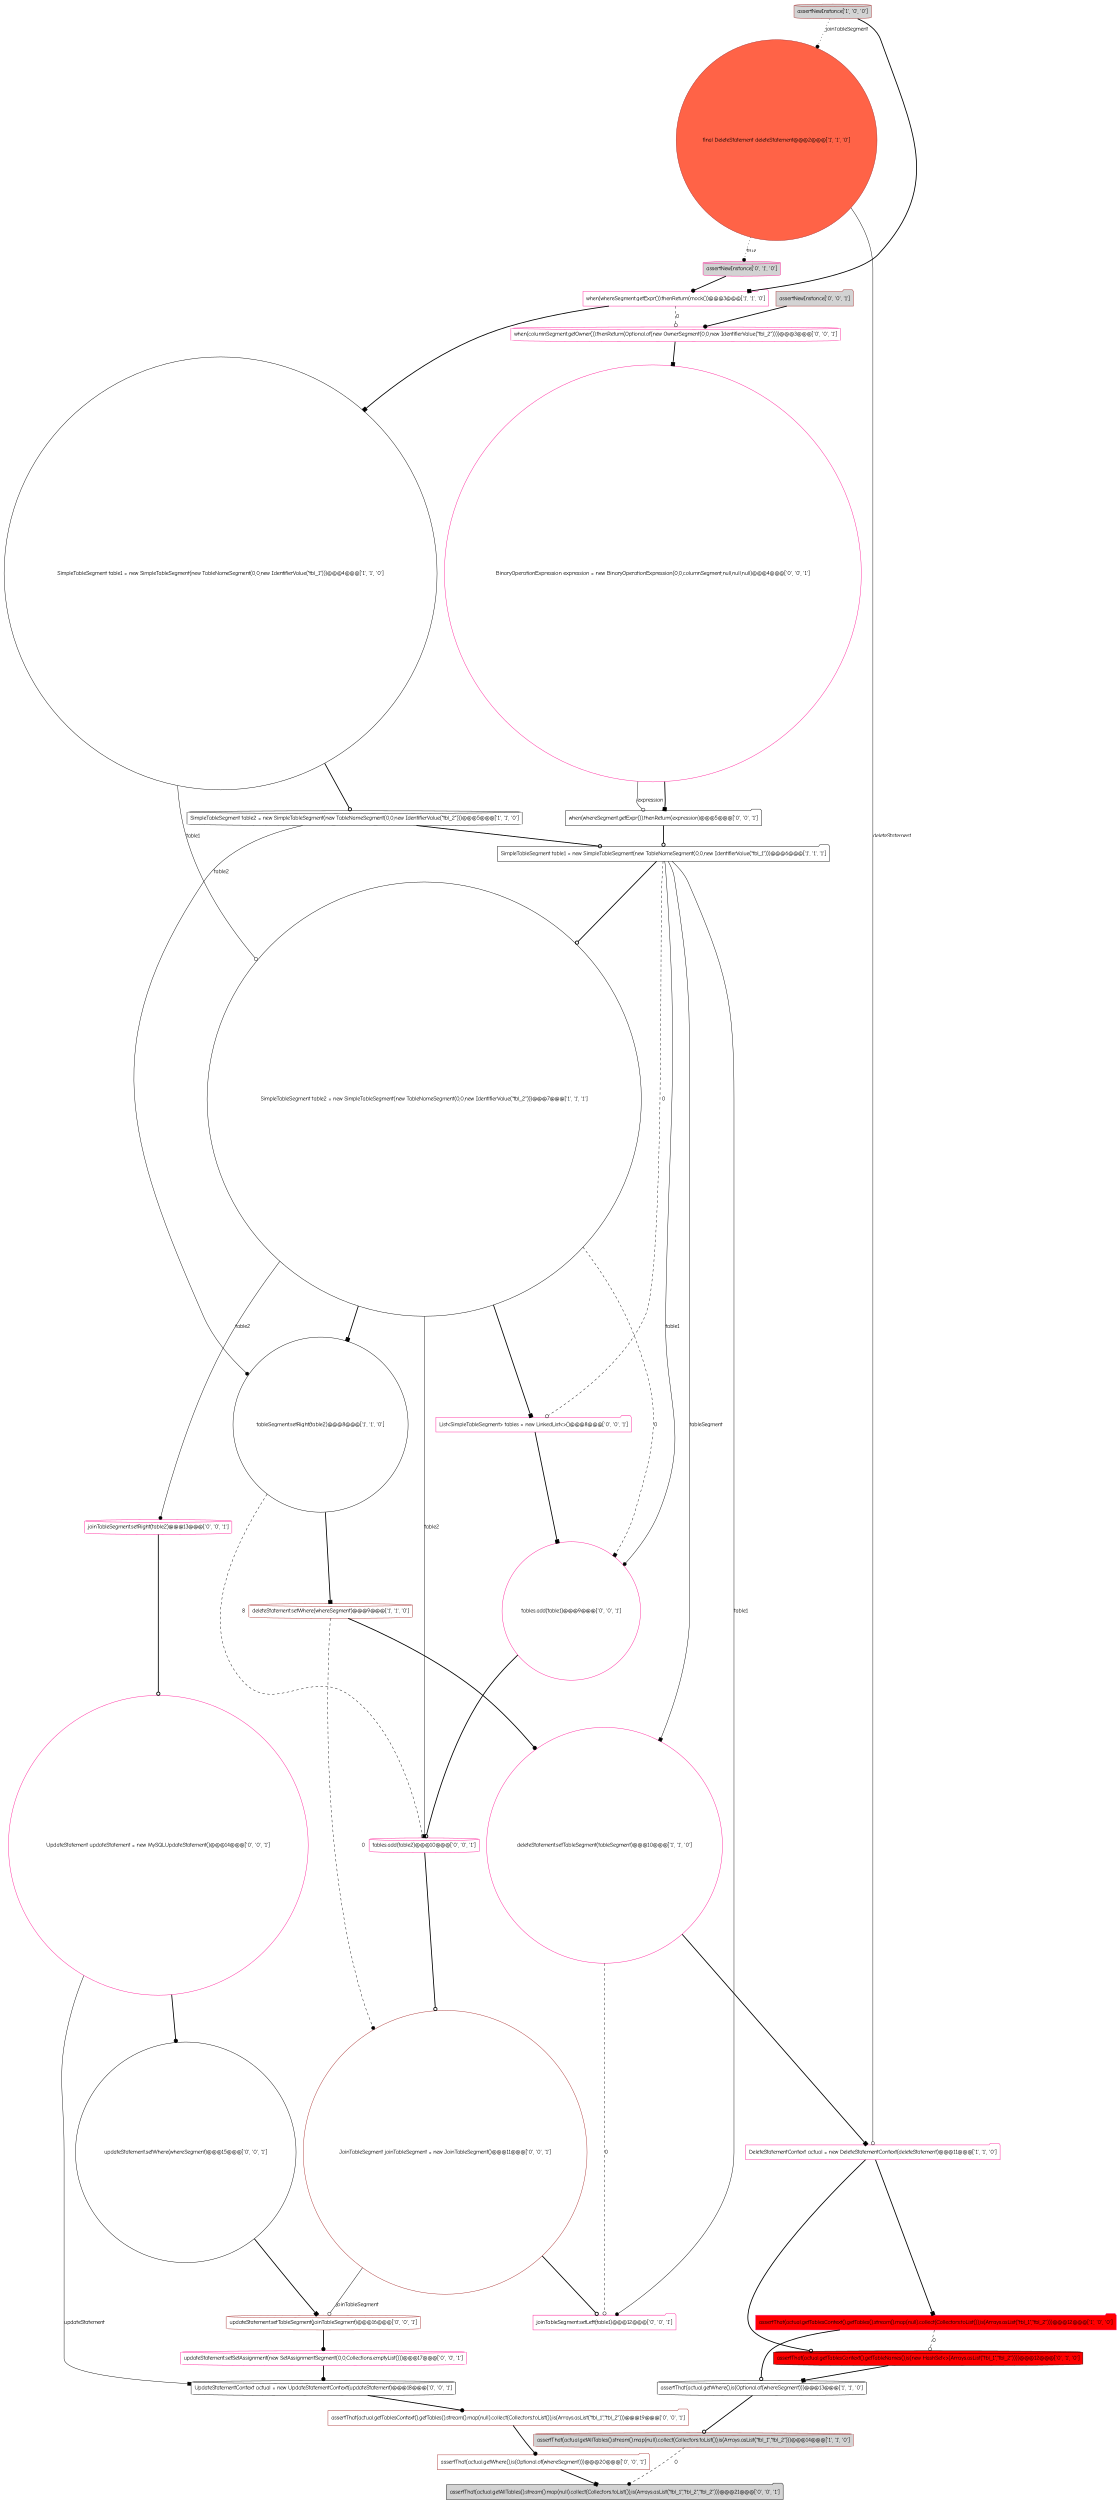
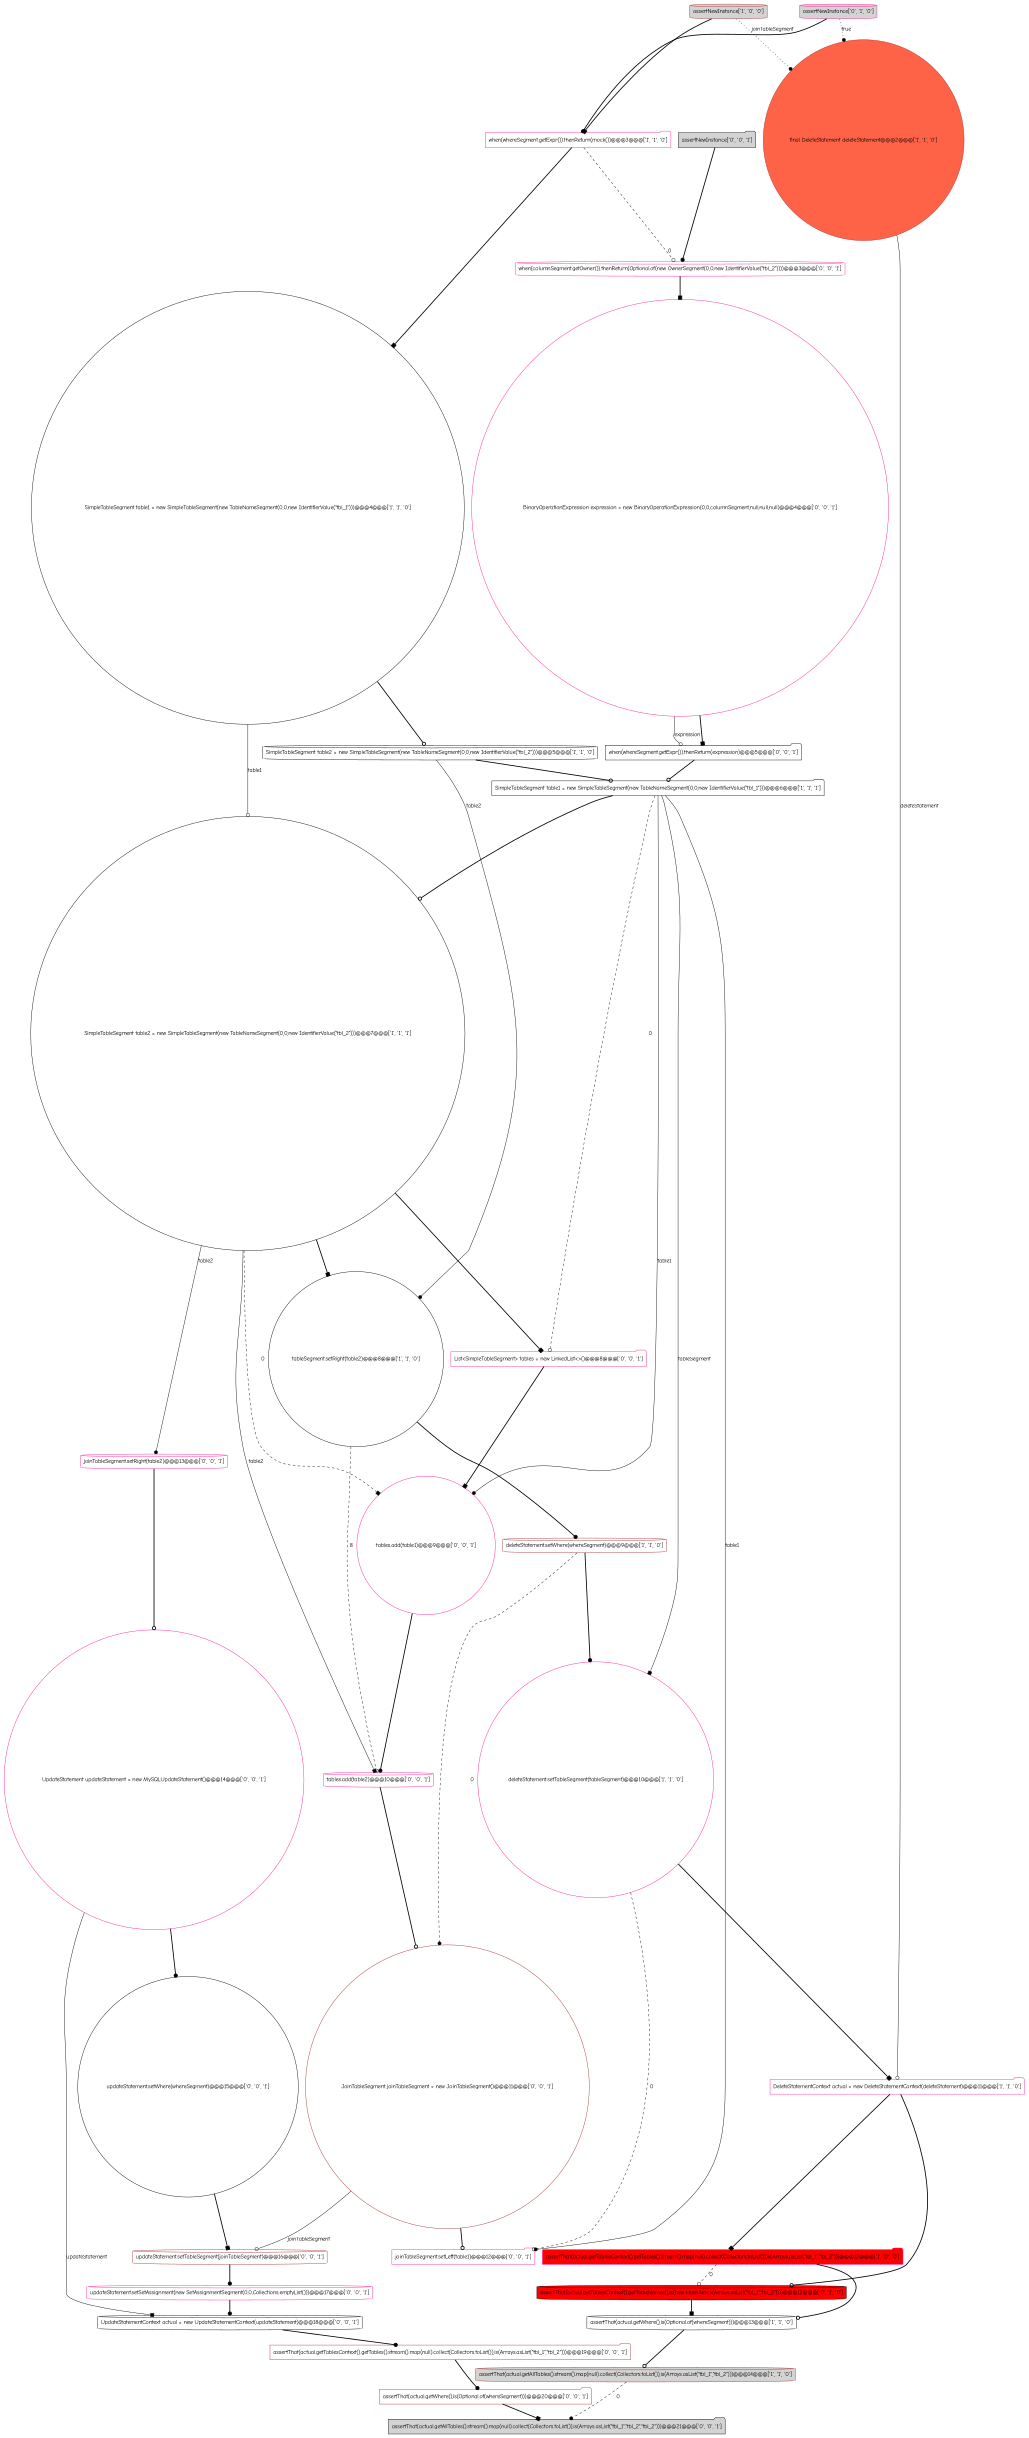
edge "final DeleteStatement deleteStatement@@@2@@@['1', '1', '0']" -> "assertNewInstance['0', '1', '0']": reversed
node "assertNewInstance['0', '0', '1']": color brown -> black
edge "tableSegment.setRight(table2)@@@8@@@['1', '1', '0']" -> "deleteStatement.setWhere(whereSegment)@@@9@@@['1', '1', '0']": arrowhead box -> dot
edge "tables.add(table1)@@@9@@@['0', '0', '1']" -> "tables.add(table2)@@@10@@@['0', '0', '1']": arrowhead odot -> dot
